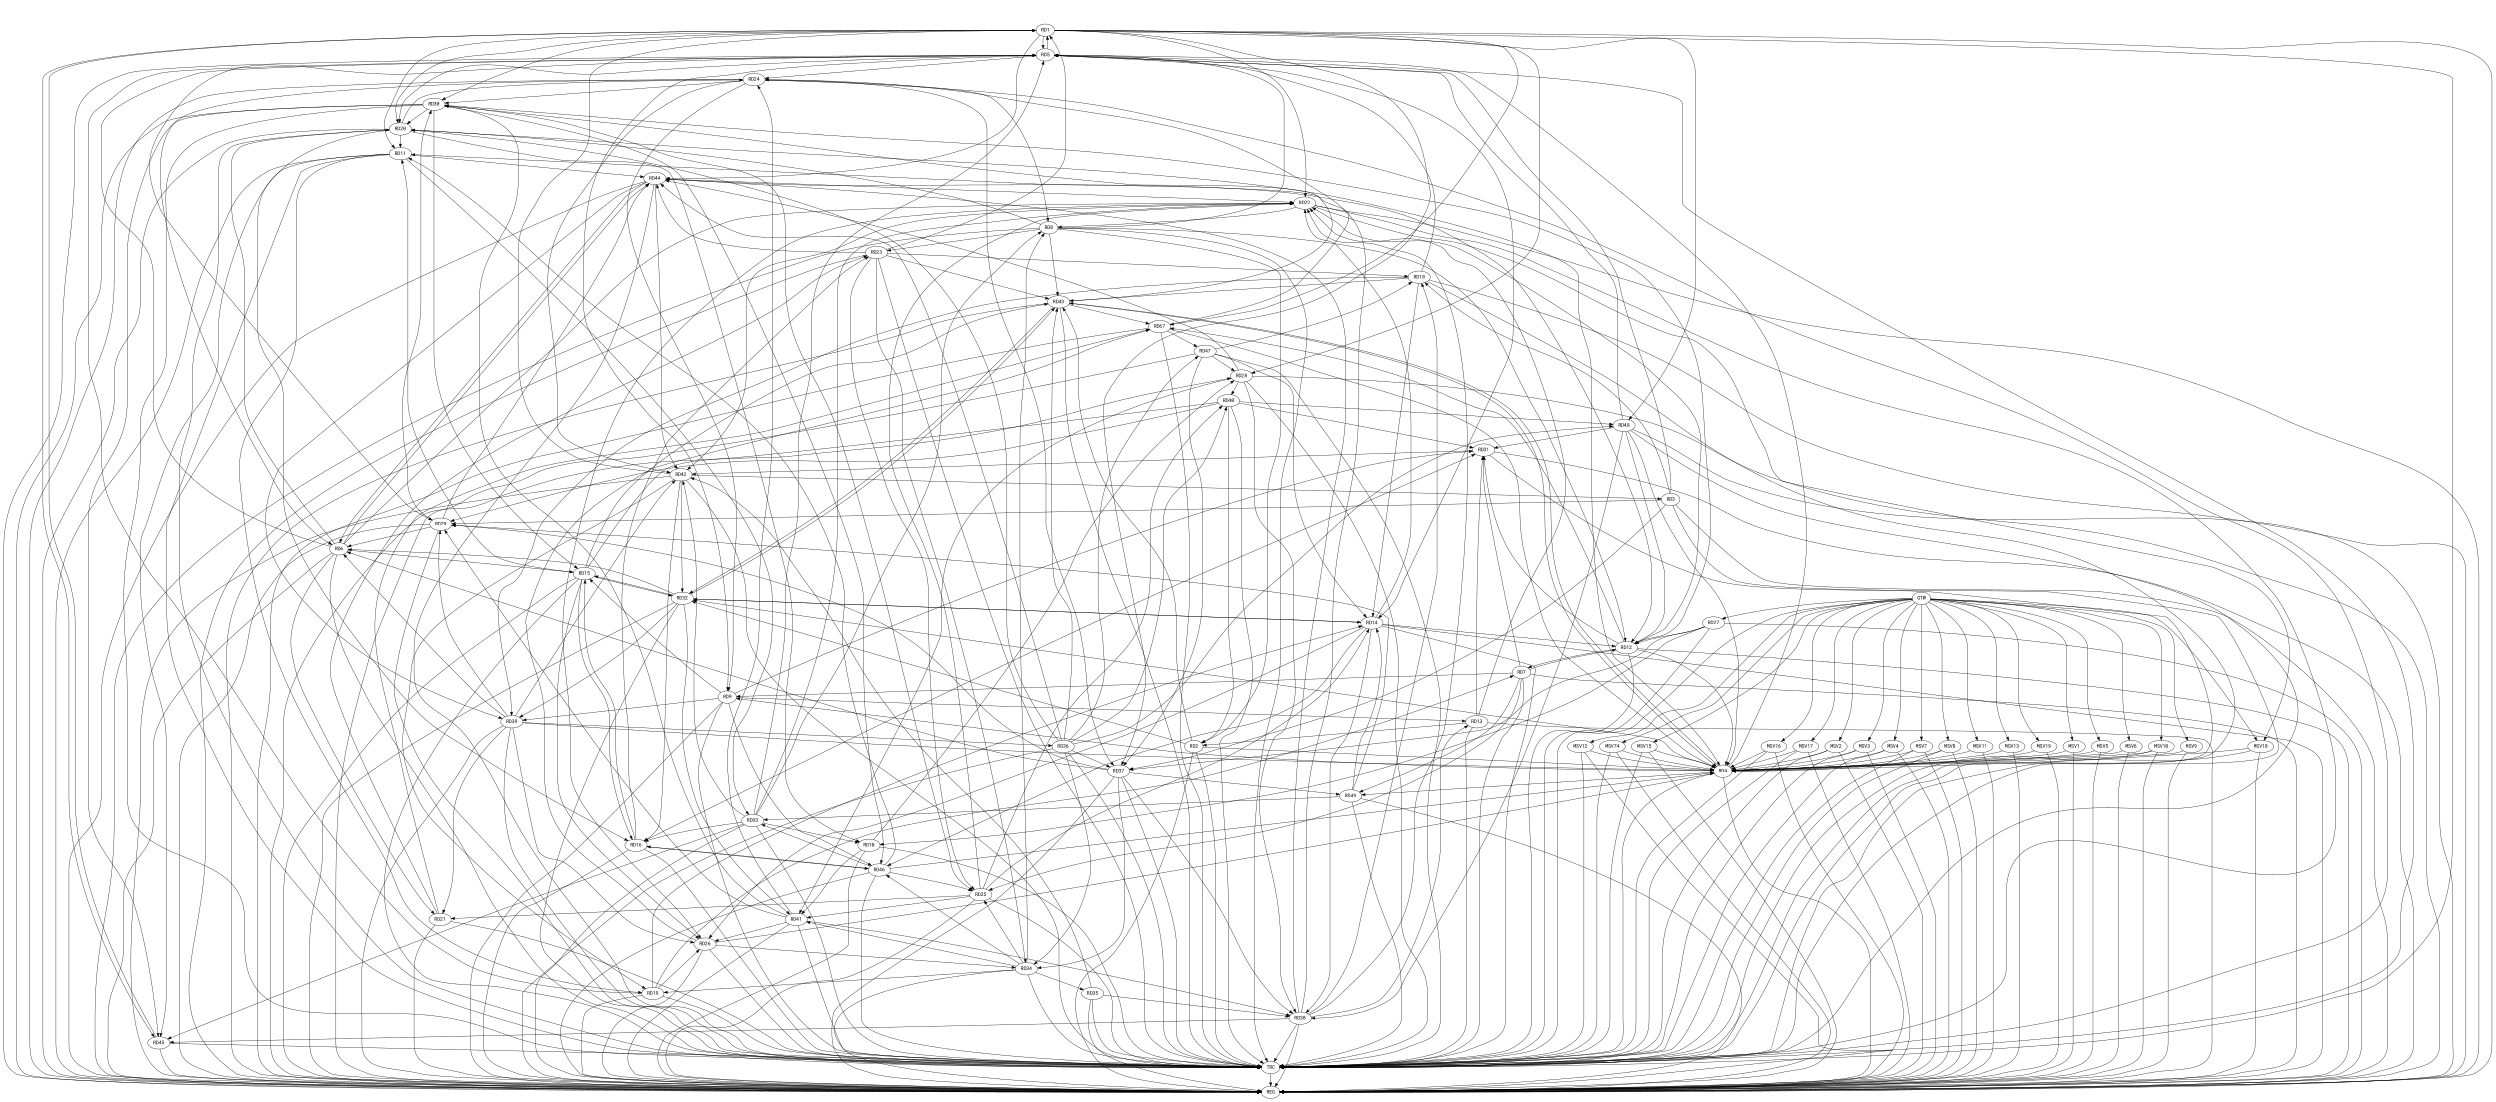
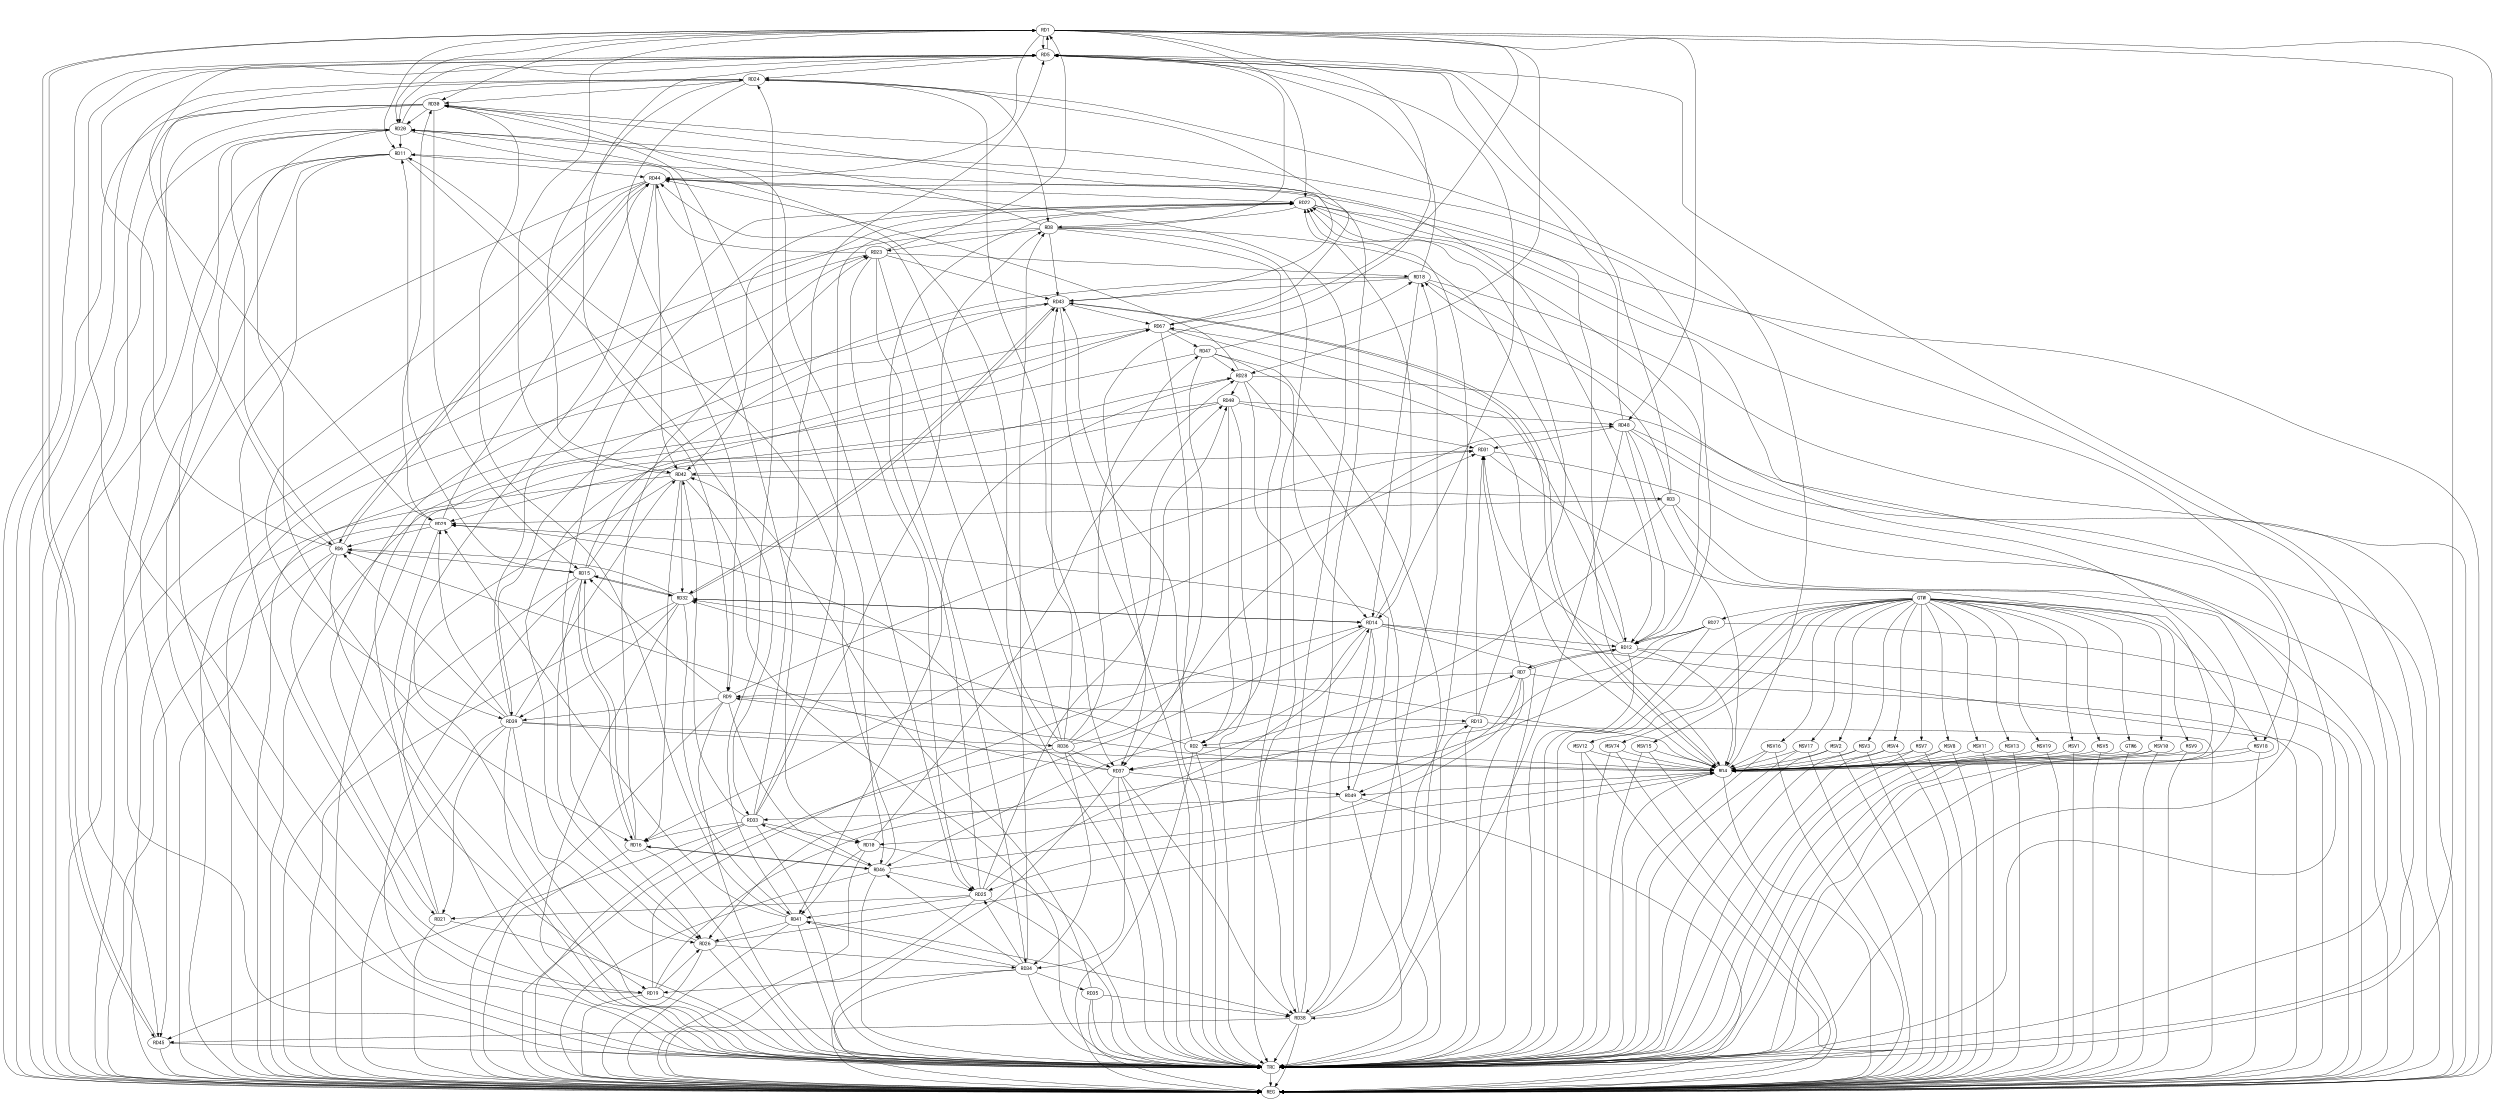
edge "RD6" -> "RD22": now "RD39" -> "RD22"
edge "RD49" -> "RD14": reversed
node "MSV6": label "MSV6" -> "GTW6"
